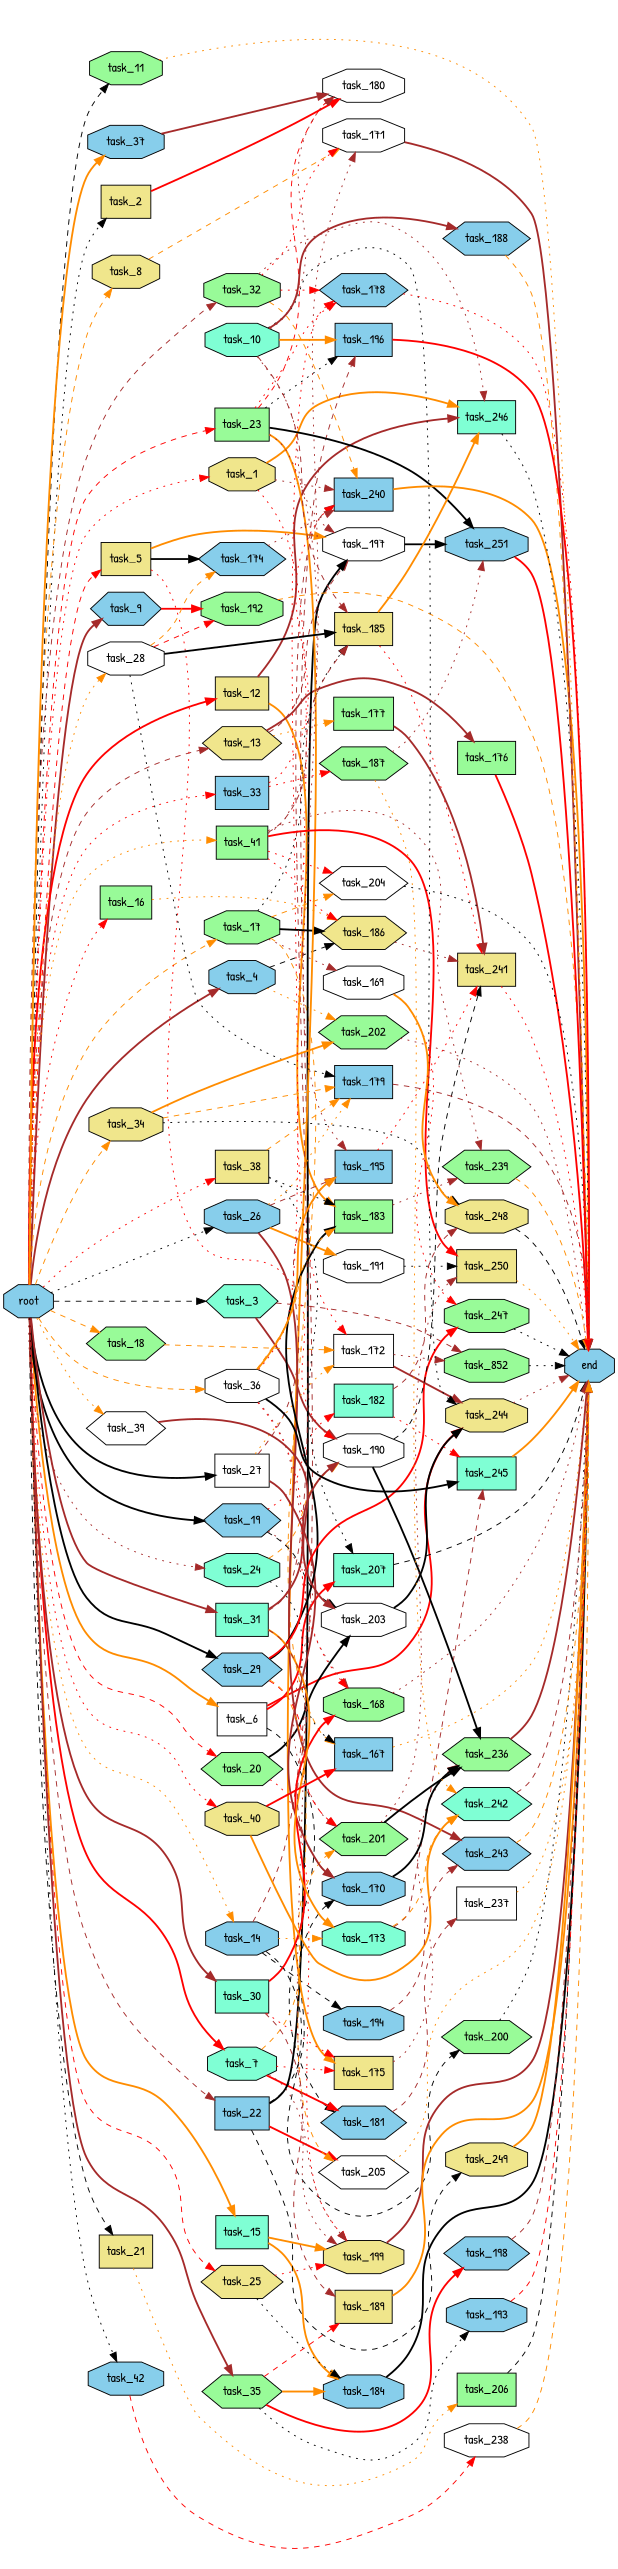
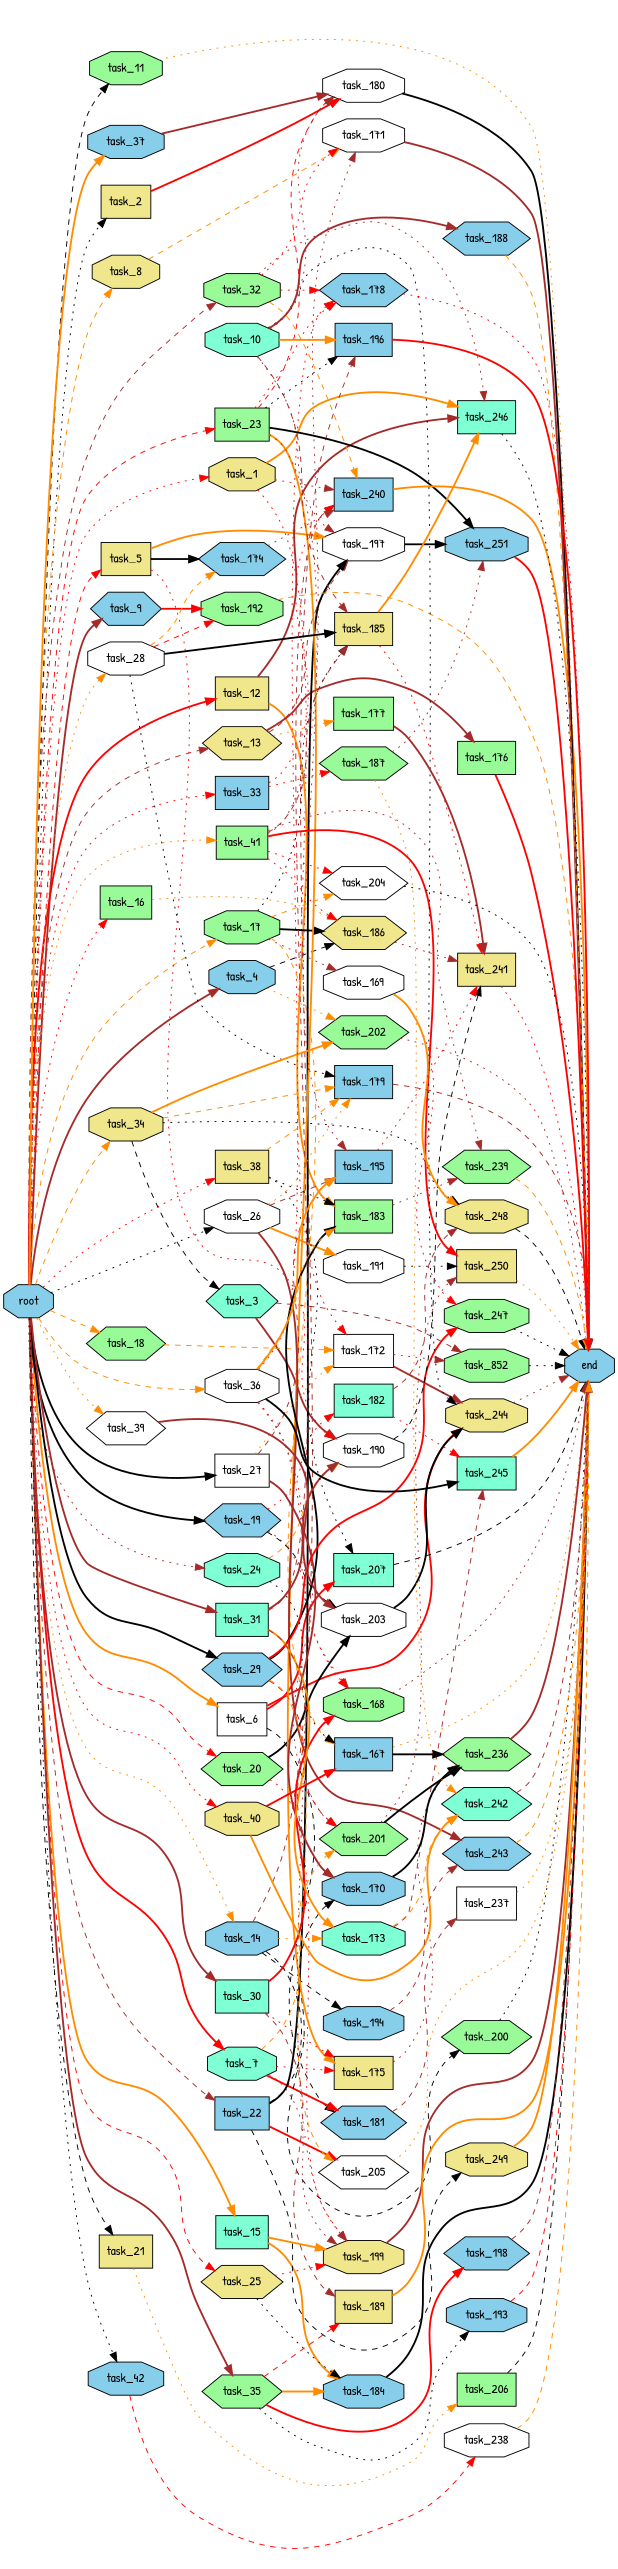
edge "task_180" -> "end": added
node "task_26": fillcolor skyblue -> white
edge "root" -> "task_3": now "task_34" -> "task_3"
edge "task_190" -> "task_236": now "task_167" -> "task_236"
